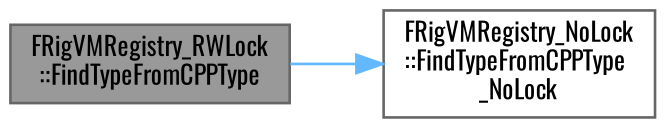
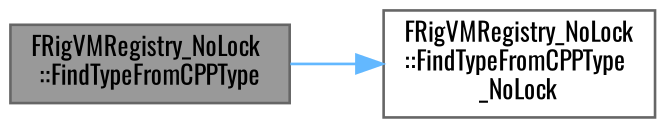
node "FRigVMRegistry_RWLock ::FindTypeFromCPPType": label "FRigVMRegistry_RWLock ::FindTypeFromCPPType" -> "FRigVMRegistry_NoLock ::FindTypeFromCPPType"
